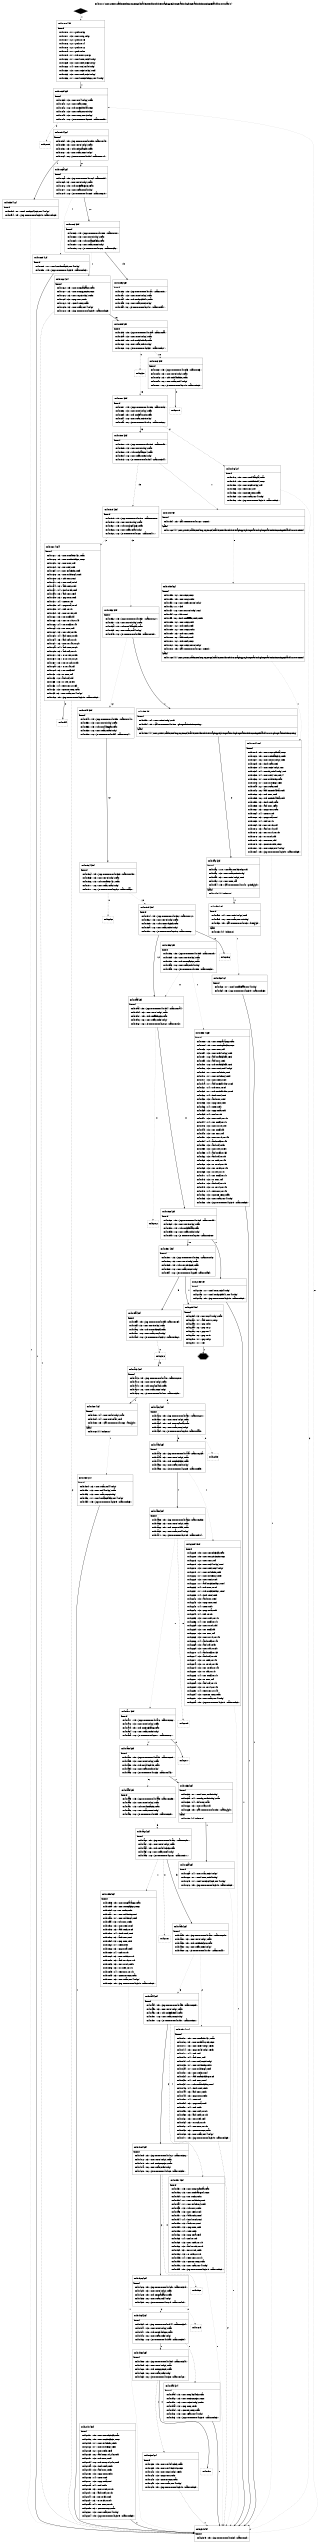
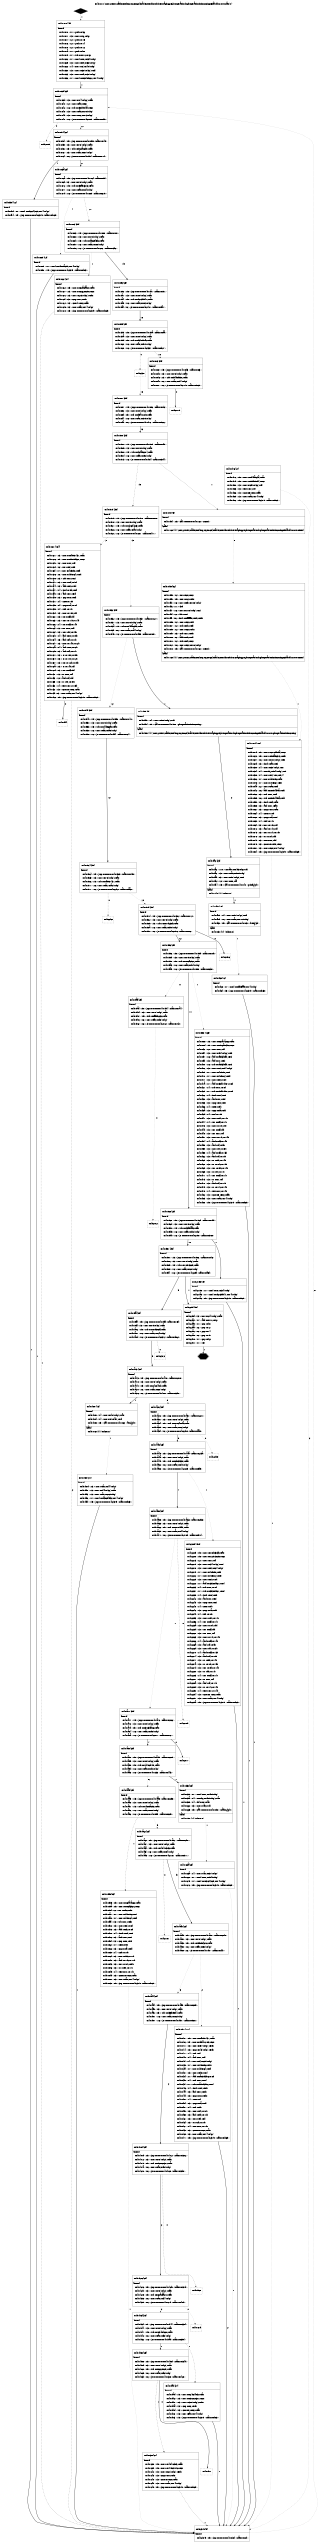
edge "0x40183d [23]" -> "0x401854 [22]": added, label "22"
edge "0x40186a [25]" -> "0x401883 [25]": style bold -> dashed
edge "0x401c02 [27]" -> "0x4018b5 [25]": now "0x40189c [25]" -> "0x4018b5 [25]"
edge "0x4018e7 [25]" -> "0x401d76 [27]": removed, label "2"
edge "0x40197d [25]" -> "0x4019af [25]": now "0x40197d [25]" -> "0x401996 [25]"
edge "0x4019af [25]" -> "0x4019c8 [25]": now "0x401996 [25]" -> "0x4019c8 [25]"
edge "0x402372" -> "0x401a13 [25]": now "0x4019fa [25]" -> "0x401a13 [25]"
edge "0x401f8d [12]" -> "0x402379 [5]": style dotted -> bold
edge "0x401a77 [25]" -> "0x401a90 [25]": style dashed -> bold
edge "0x401c53 [23]" -> "0x401c6a [23]": style bold -> dotted
edge "0x401ac2 [25]" -> "0x401e95 [83]": now "0x401aa9 [25]" -> "0x401e95 [83]"
edge "0x402209 [150]" -> "0x402379 [5]": style dotted -> bold
node "0x401d91 [83]": removed
edge "0x401d07 [111]" -> "0x402379 [5]": style dashed -> bold
node "0x4021b1 [88]": removed
